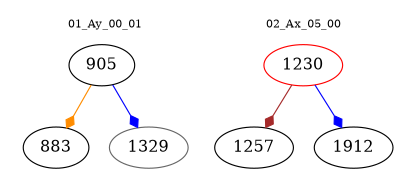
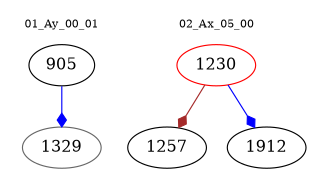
node "883": removed
